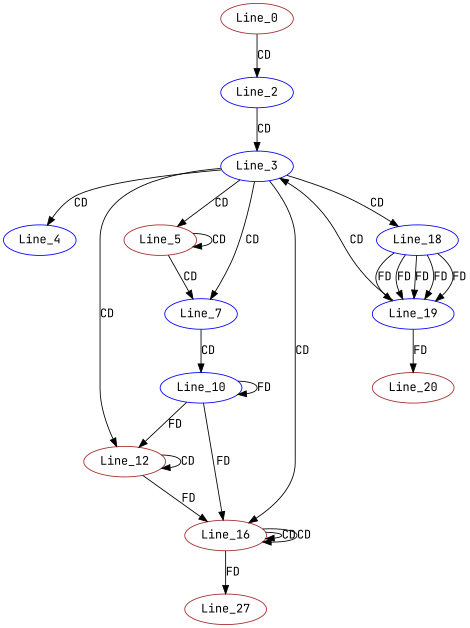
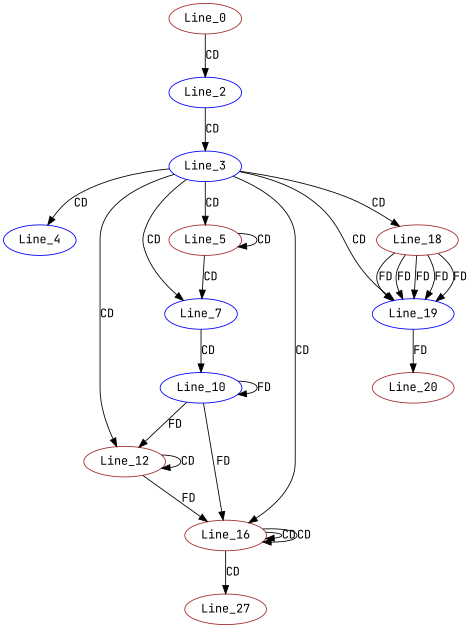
node "Line_18": color blue -> brown
edge "Line_19" -> "Line_3": reversed
edge "Line_16" -> "Line_27": label "FD" -> "CD"
